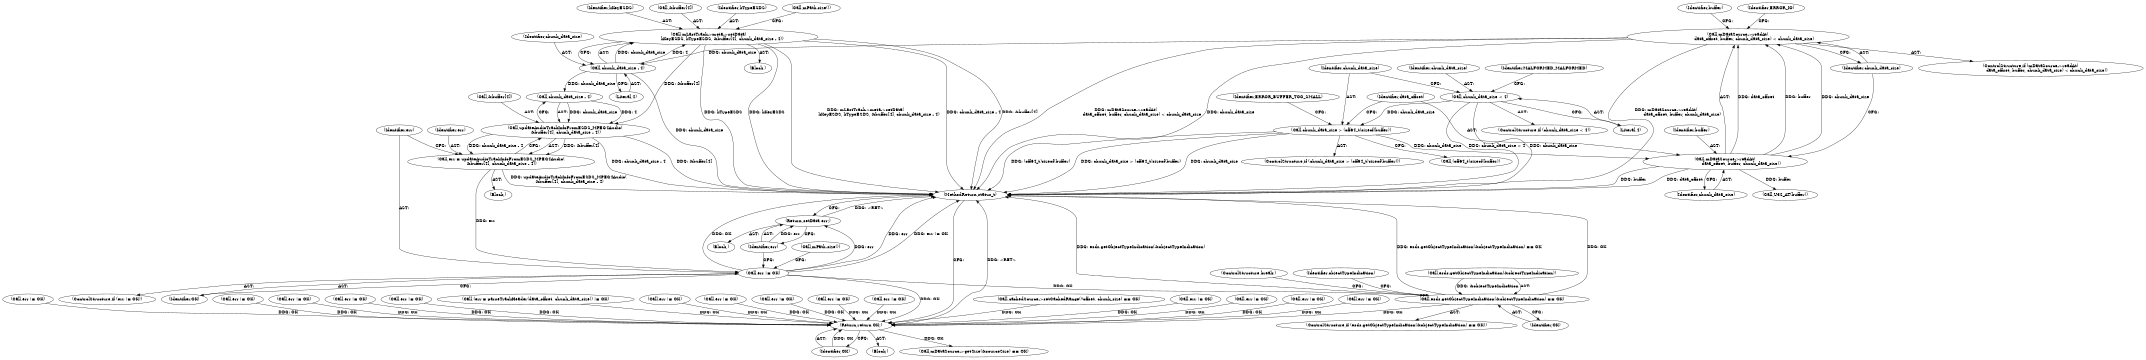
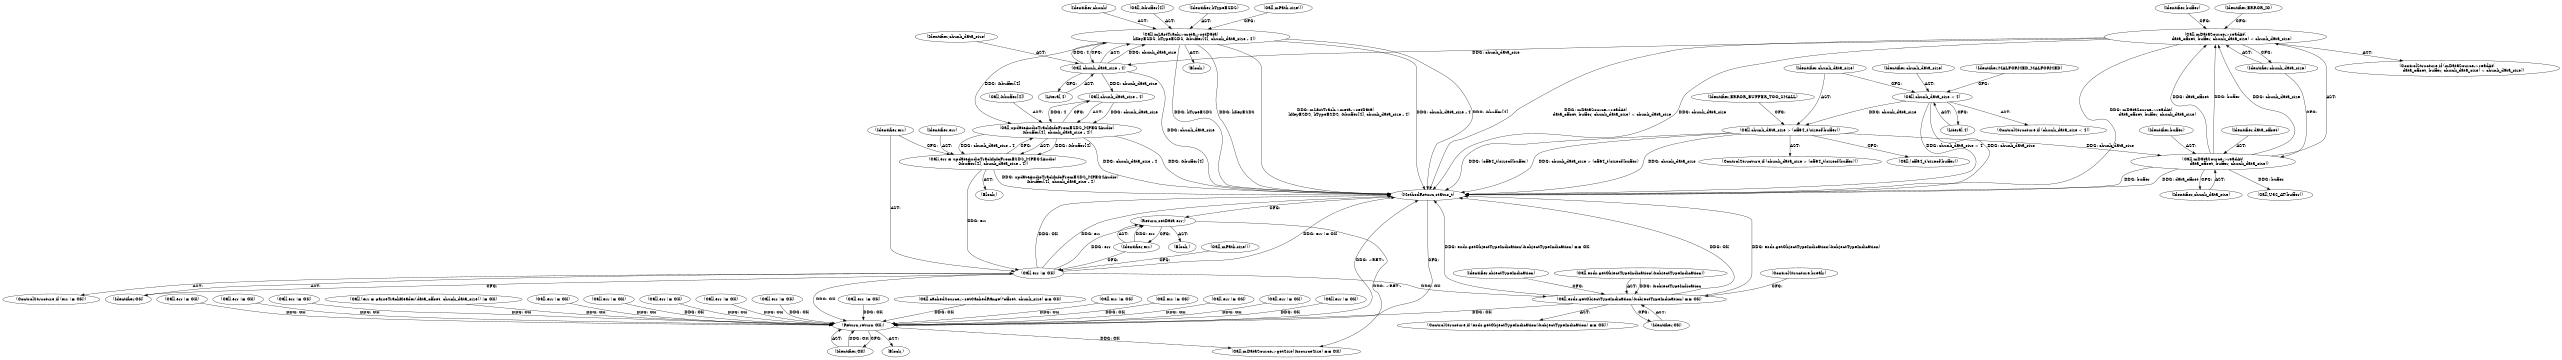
node "(Identifier,kKeyESDS)": label "(Identifier,kKeyESDS)" -> "(Identifier,chunk)"
edge "(Identifier,data_offset)" -> "(Call,chunk_data_size > (off64_t)sizeof(buffer))": removed, label "CFG:"
edge "(Return,setData err;)" -> "(MethodReturn,status_t)": now "(Return,setData err;)" -> "(Call,mDataSource->getSize(&sourceSize) == OK)"
